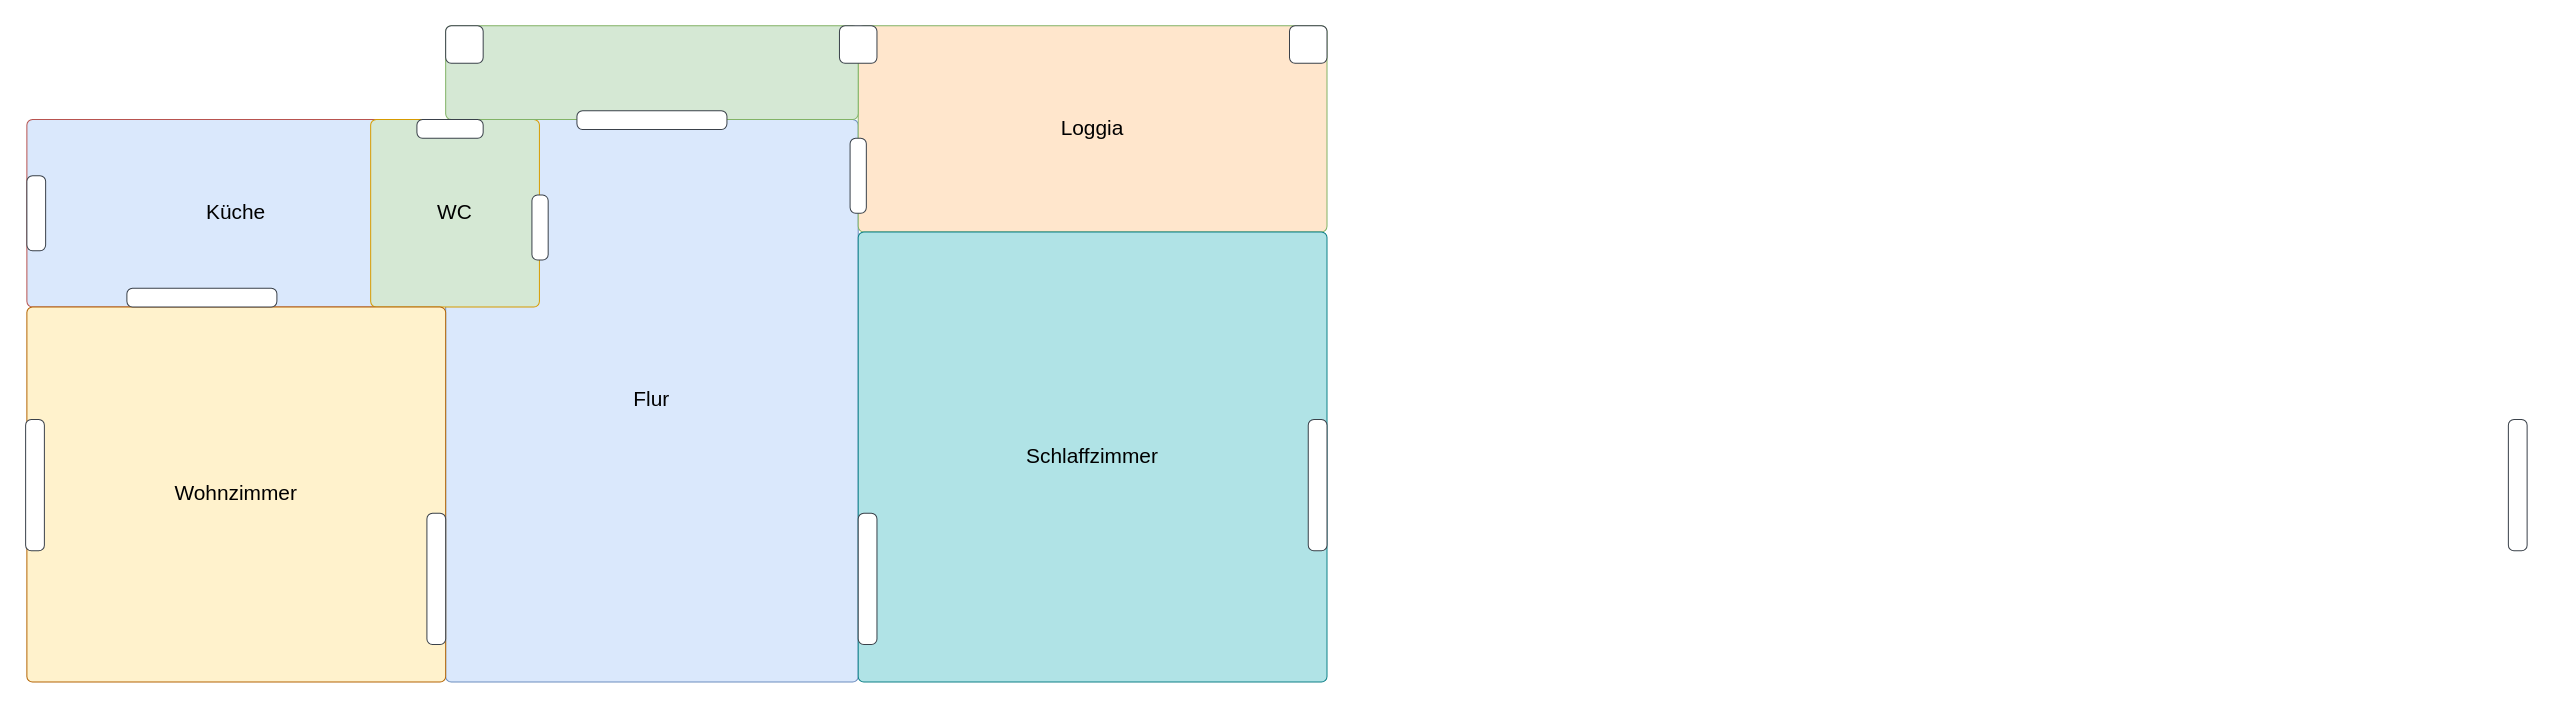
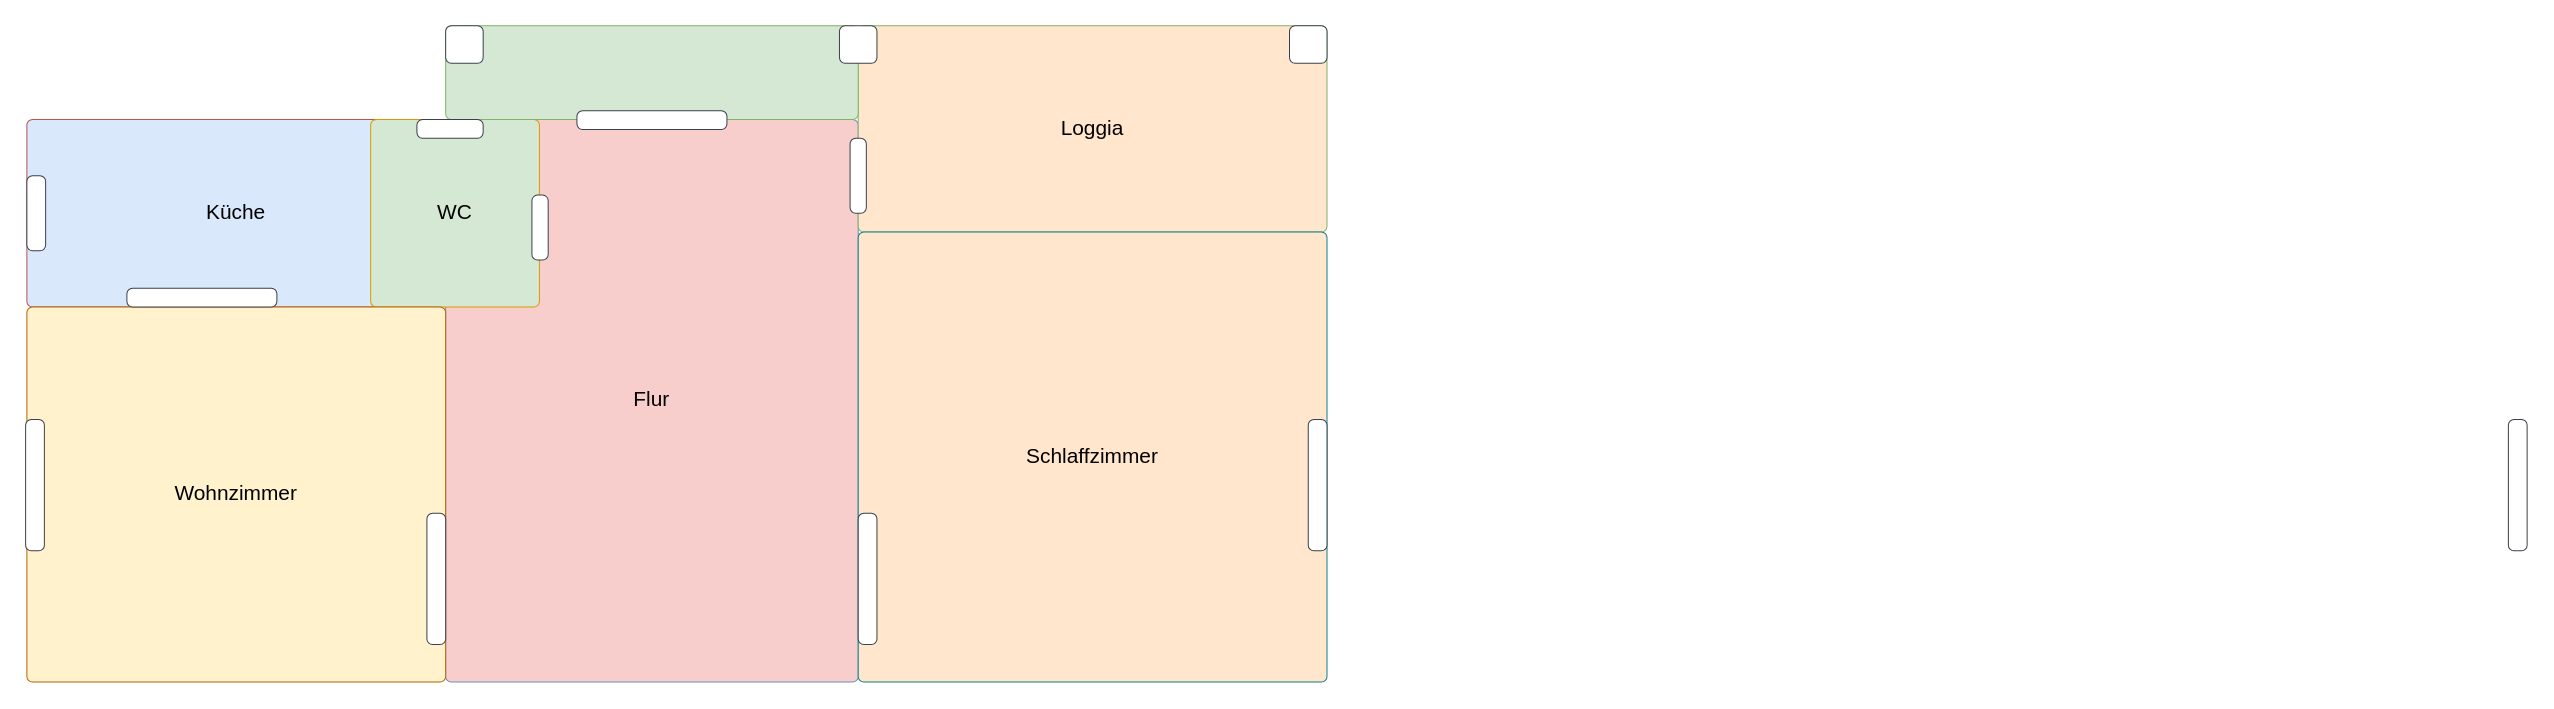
node "Flur": fillcolor #dae8fc -> #f8cecc
node "Schlaffzimmer": fillcolor #b0e3e6 -> #ffe6cc
